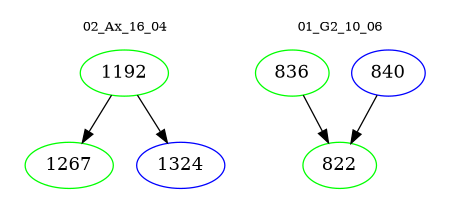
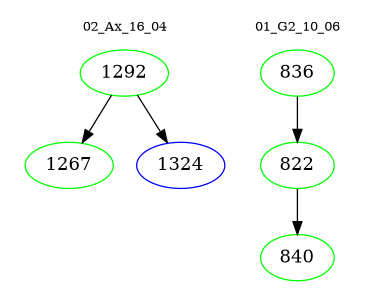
node "1192": label "1192" -> "1292"
node "840": color blue -> green
edge "840" -> "822": reversed
